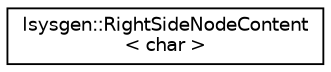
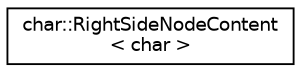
node "lsysgen::RightSideNodeContent < char >": label "lsysgen::RightSideNodeContent < char >" -> "char::RightSideNodeContent < char >"
